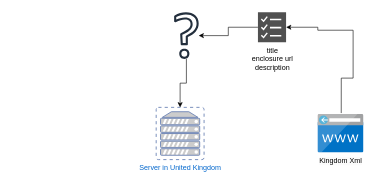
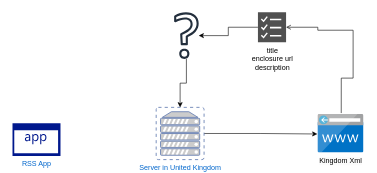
edge "Kingdom Xml" -> "title enclosure url description": arrowhead classic -> open
edge "Server in United Kingdom" -> "Kingdom Xml": added
node "RSS App": added
